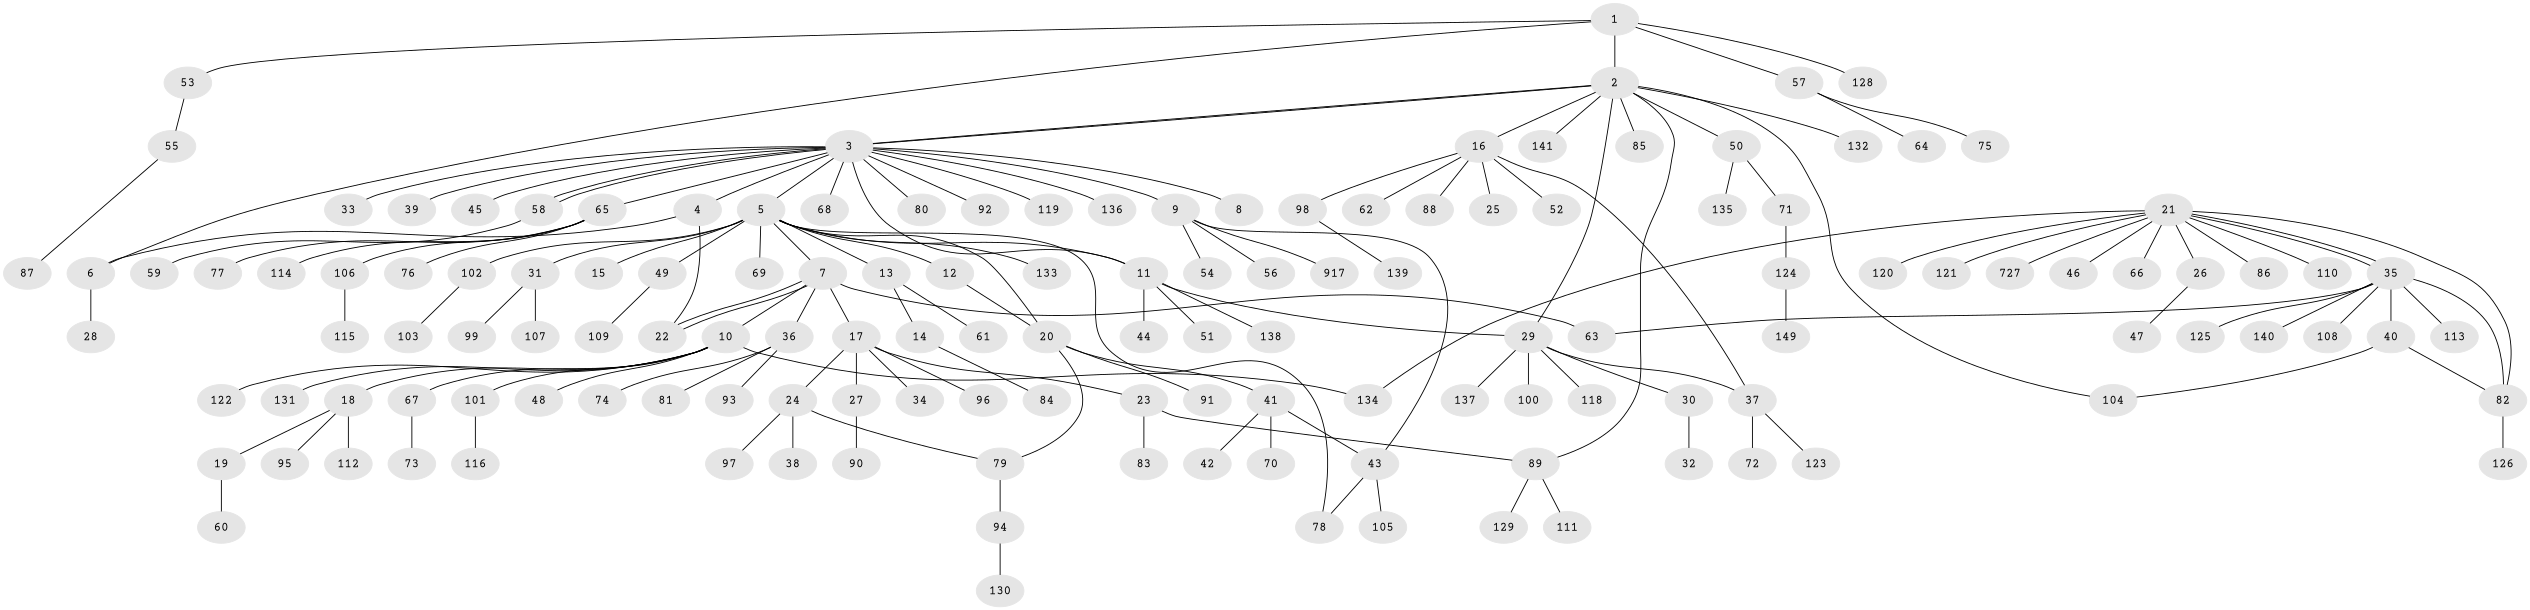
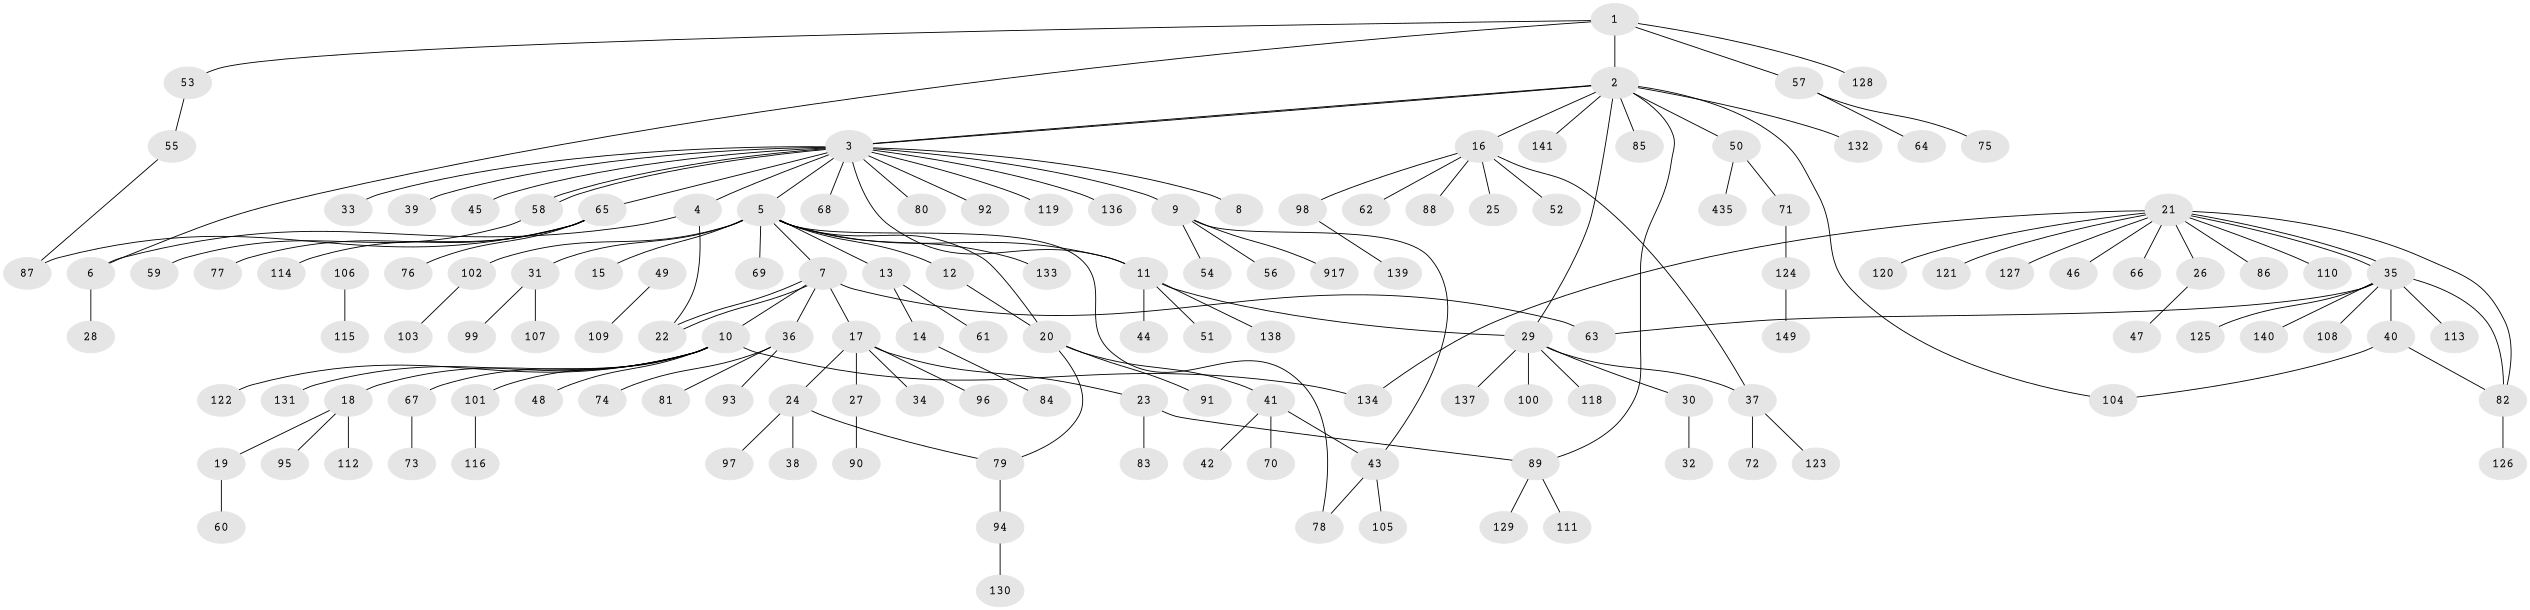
node "135": label "135" -> "435"
edge "5" -- "49": removed
edge "65" -- "106": now "65" -- "87"
node "727": label "727" -> "127"
